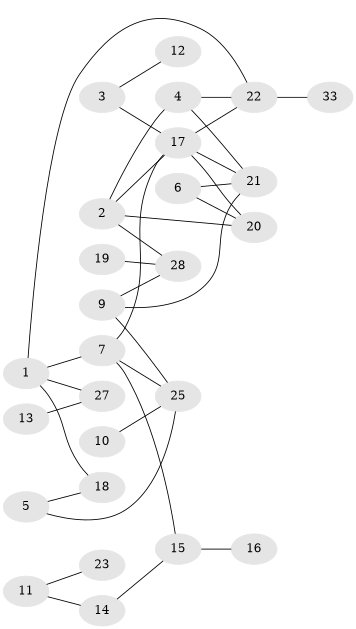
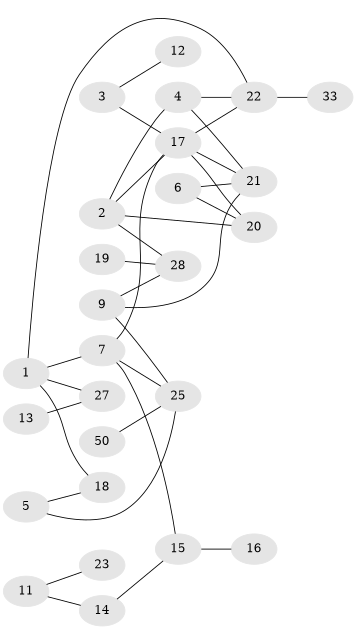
node "10": label "10" -> "50"
